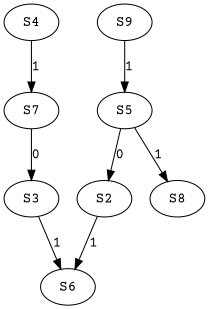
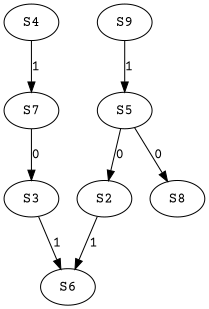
edge "S5" -> "S8": label "1" -> "0"
